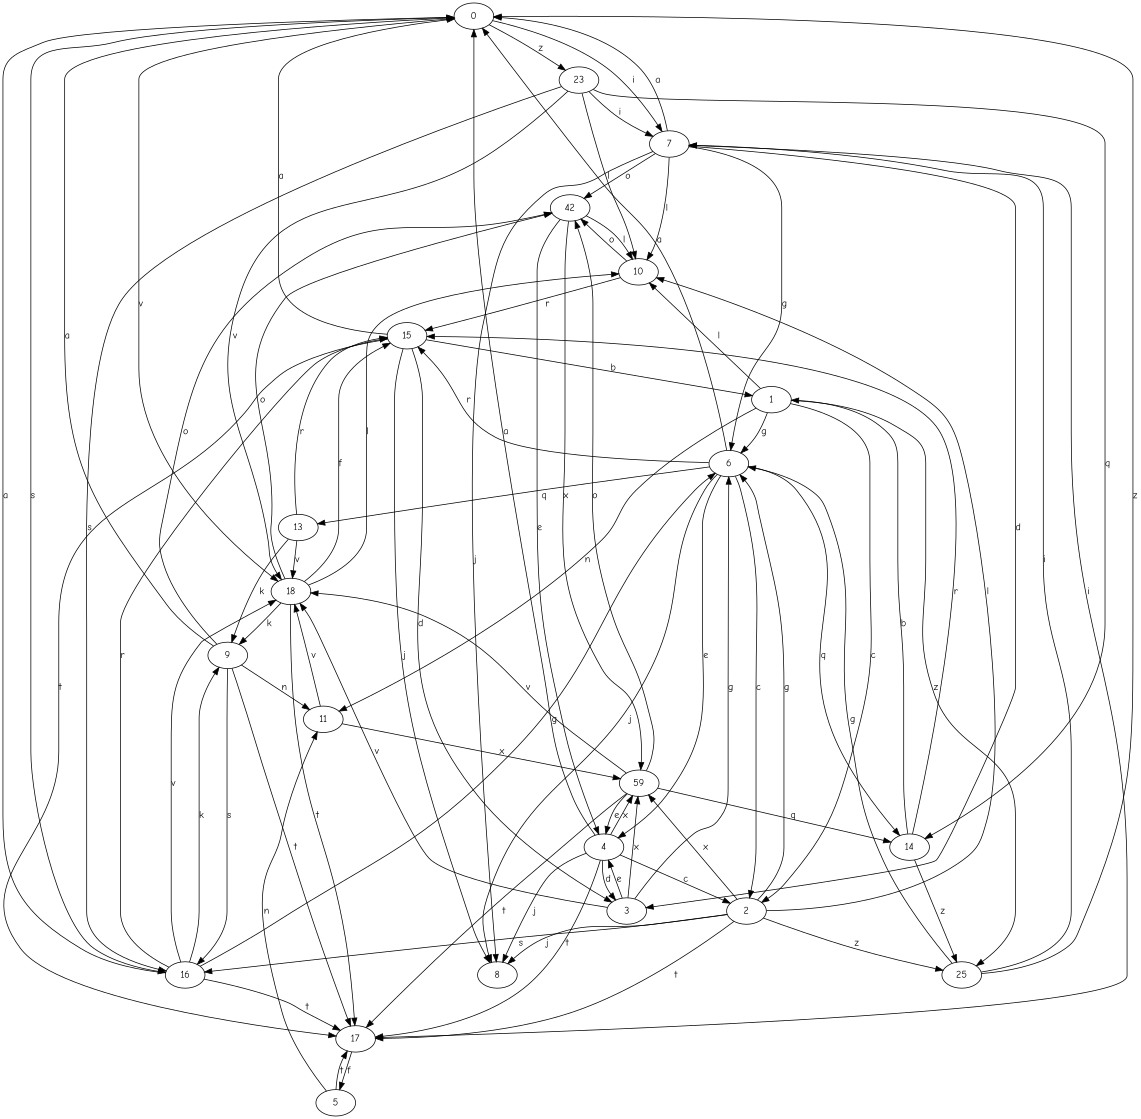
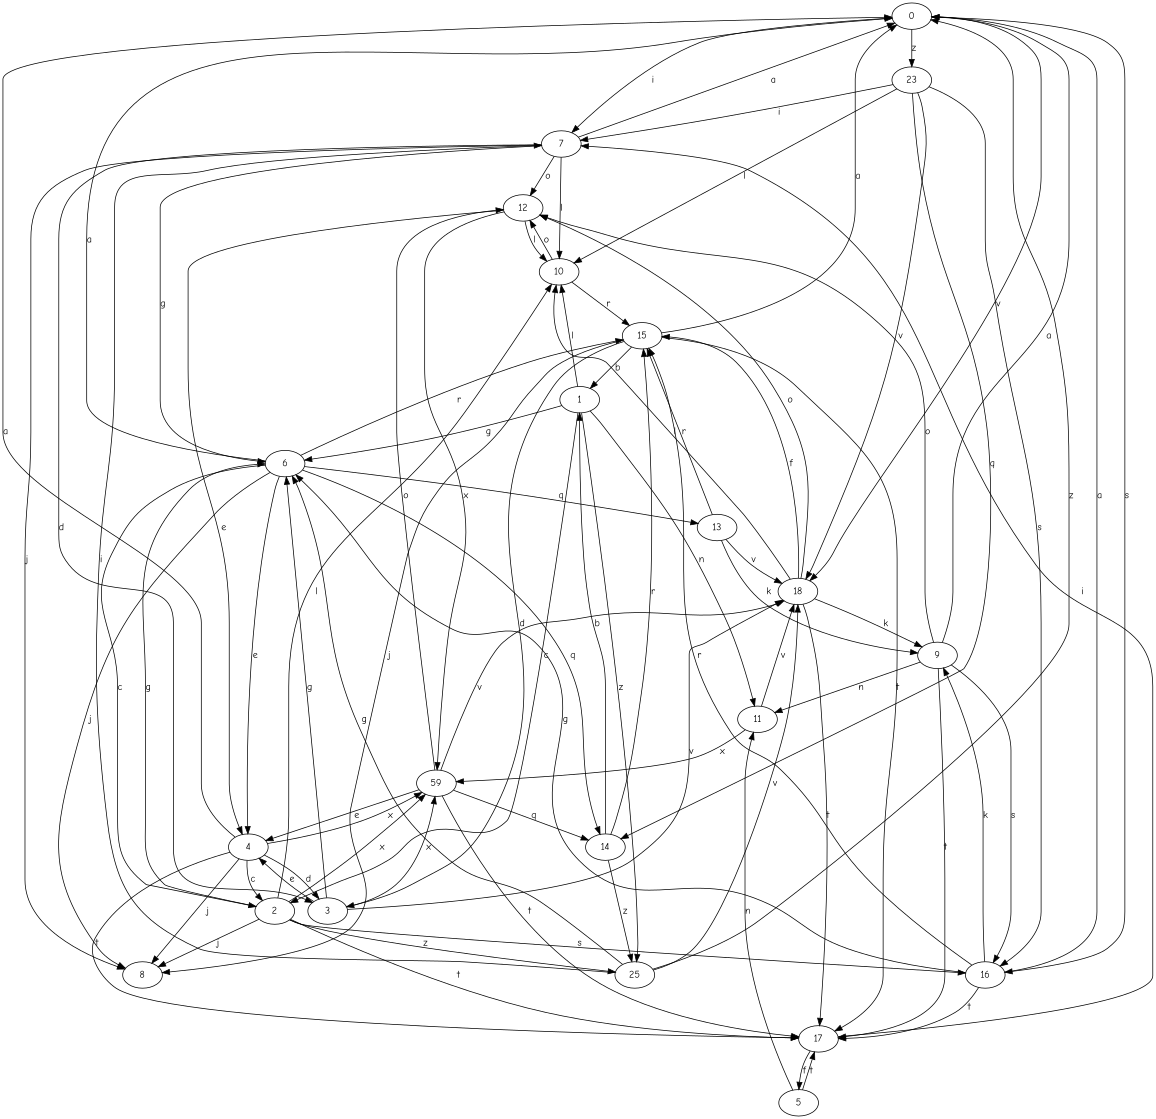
node "42": label "42" -> "12"
edge "16" -> "18": now "25" -> "18"
